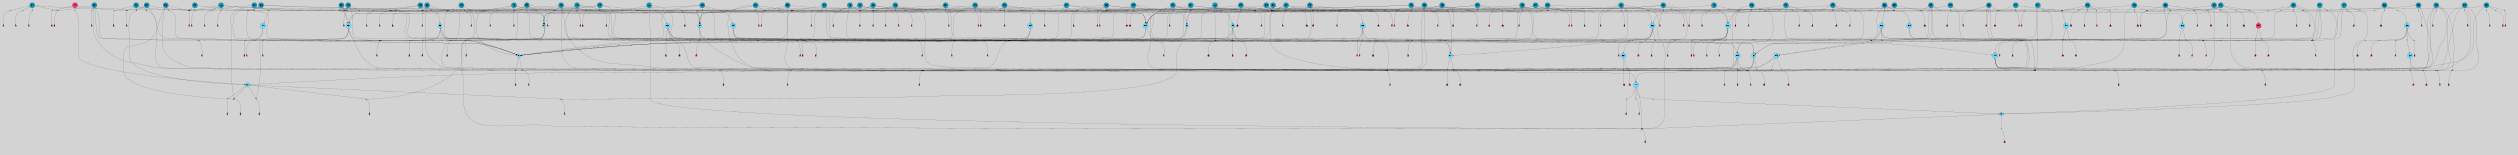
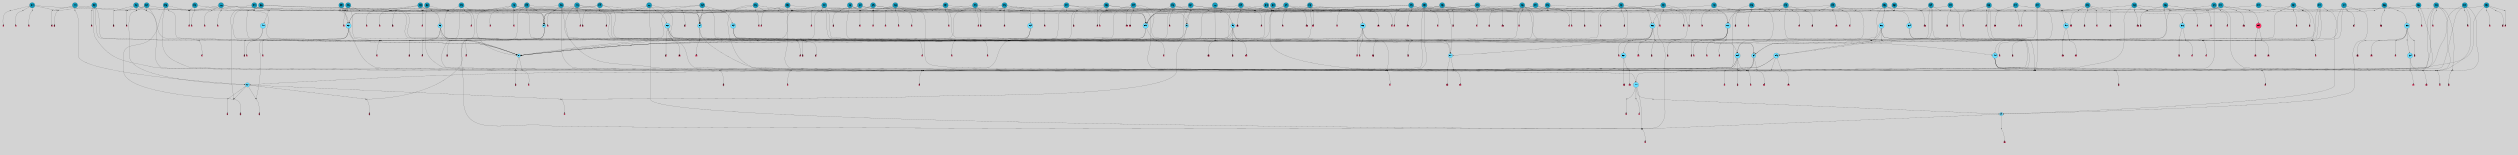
node "T470": fillcolor #ff3366 -> #1199bb
node "T414": added
